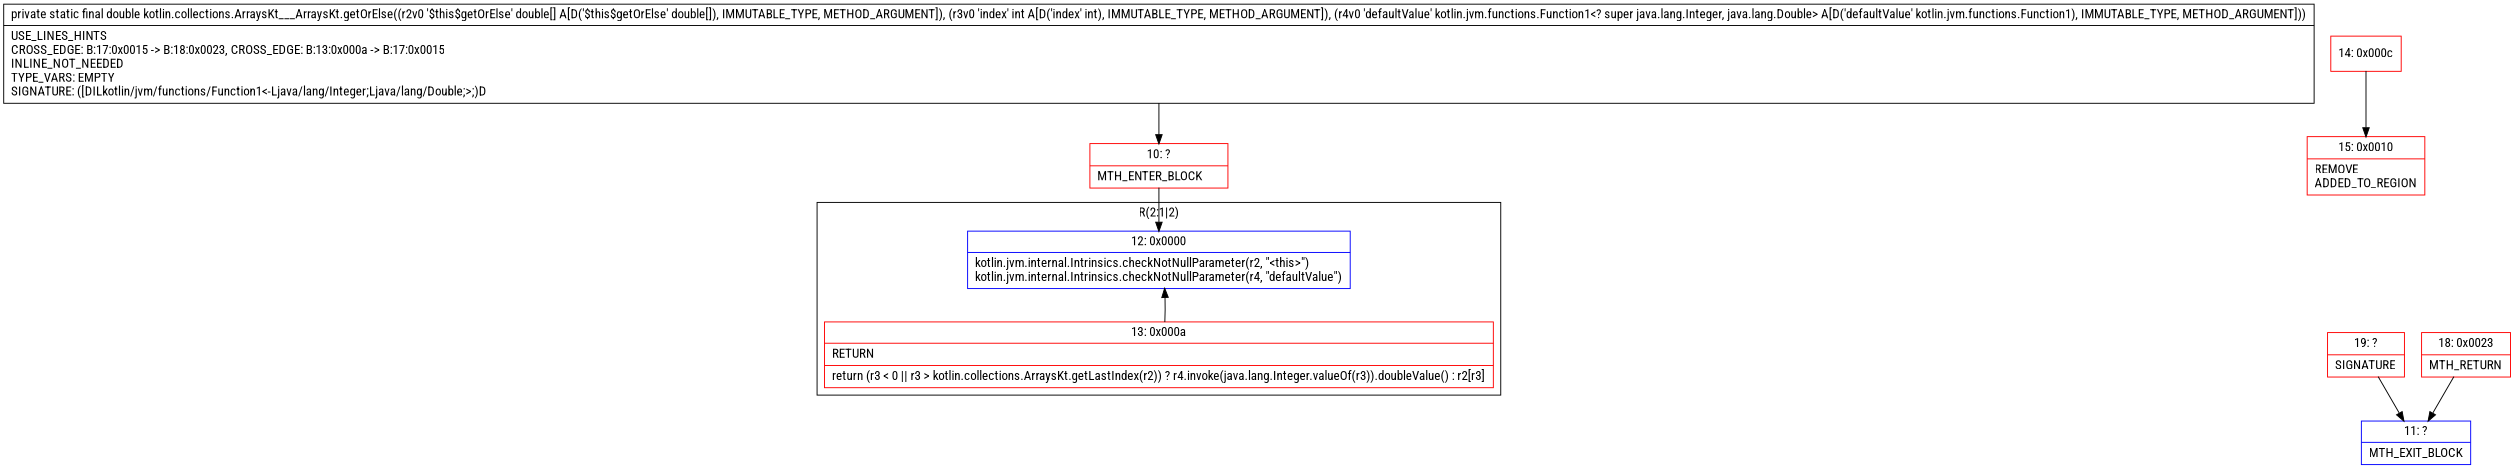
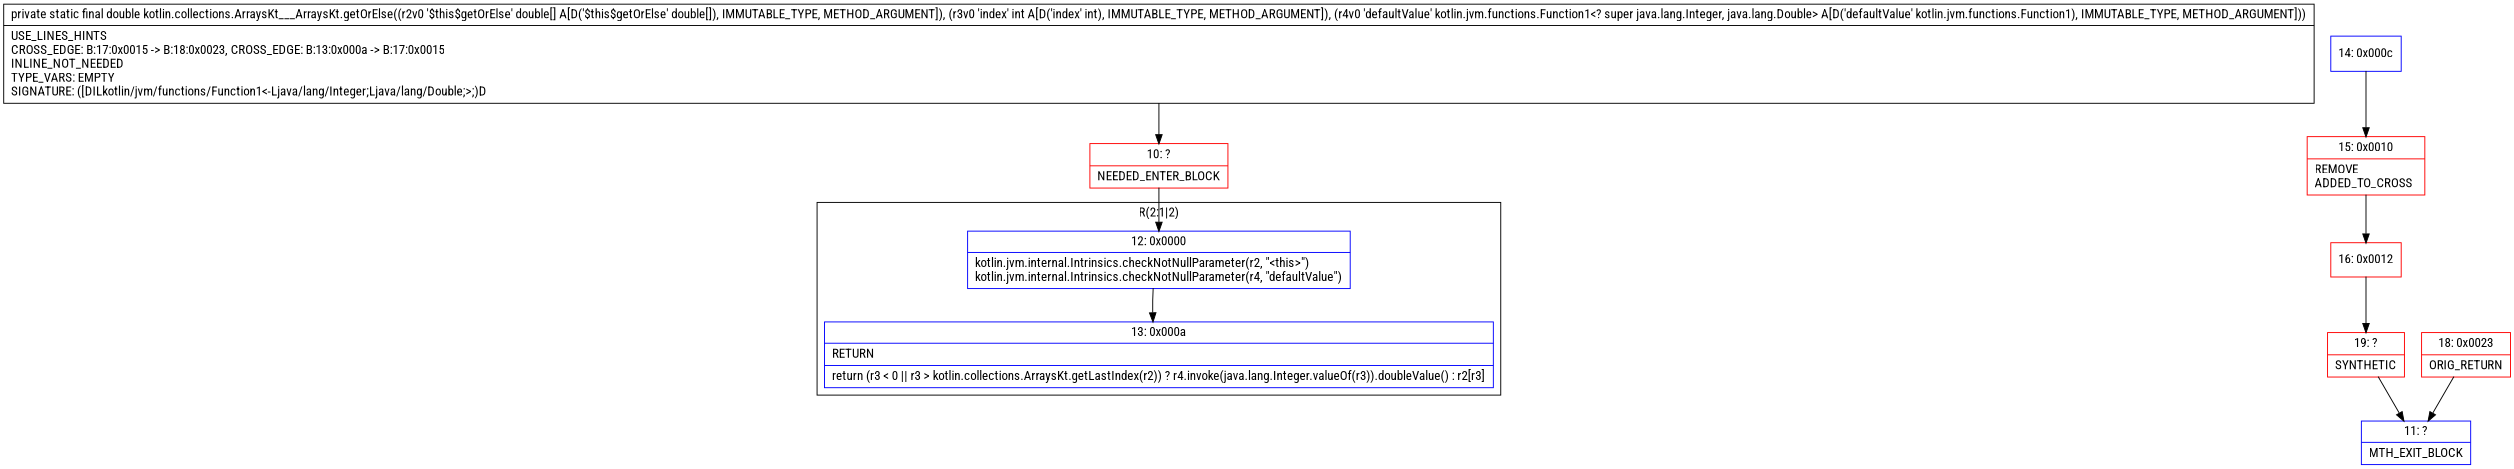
node "14: 0x000c": color red -> blue
node "10: ?": text "MTH_ENTER_BLOCK" -> "NEEDED_ENTER_BLOCK"
node "15: 0x0010": text "ADDED_TO_REGION" -> "ADDED_TO_CROSS"
node "16: 0x0012": added
edge "13: 0x000a" -> "12: 0x0000": reversed
node "13: 0x000a": color red -> blue
node "19: ?": text "SIGNATURE" -> "SYNTHETIC"
node "18: 0x0023": text "MTH_RETURN" -> "ORIG_RETURN"
